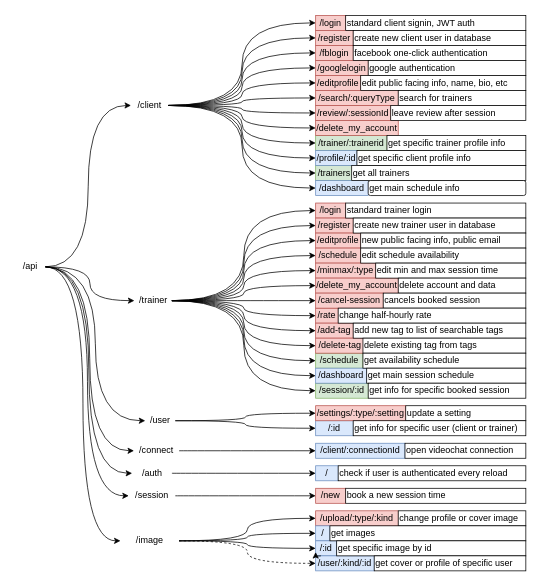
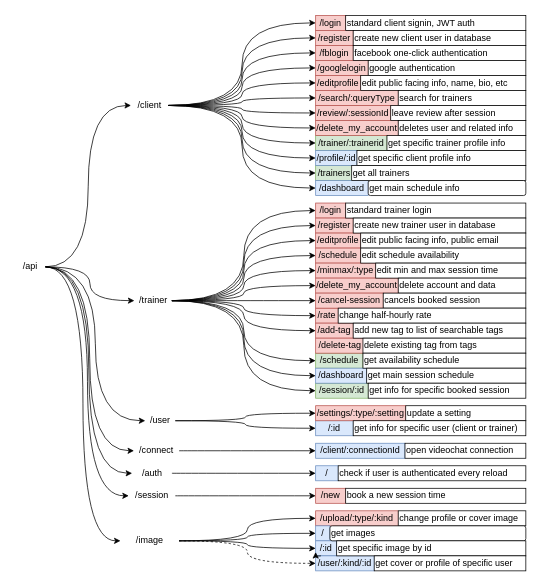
node "deletes user and related info": added
node "new public facing info, public email": label "new public facing info, public email" -> "edit public facing info, public email"
edge "/trainer" -> "/delete-tag": removed
node "get images": shape rectangle -> rounded rectangle
